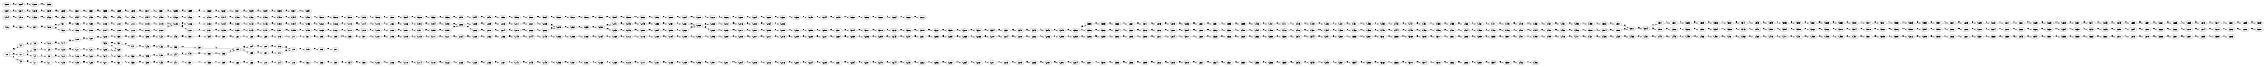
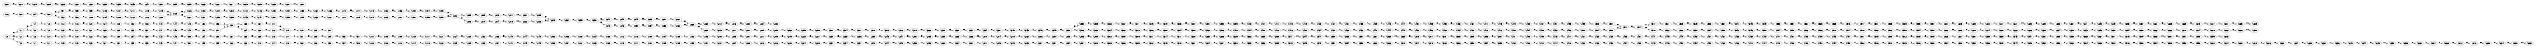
node "S410": added
node "S676": added
edge "S33" -> "S29": reversed
